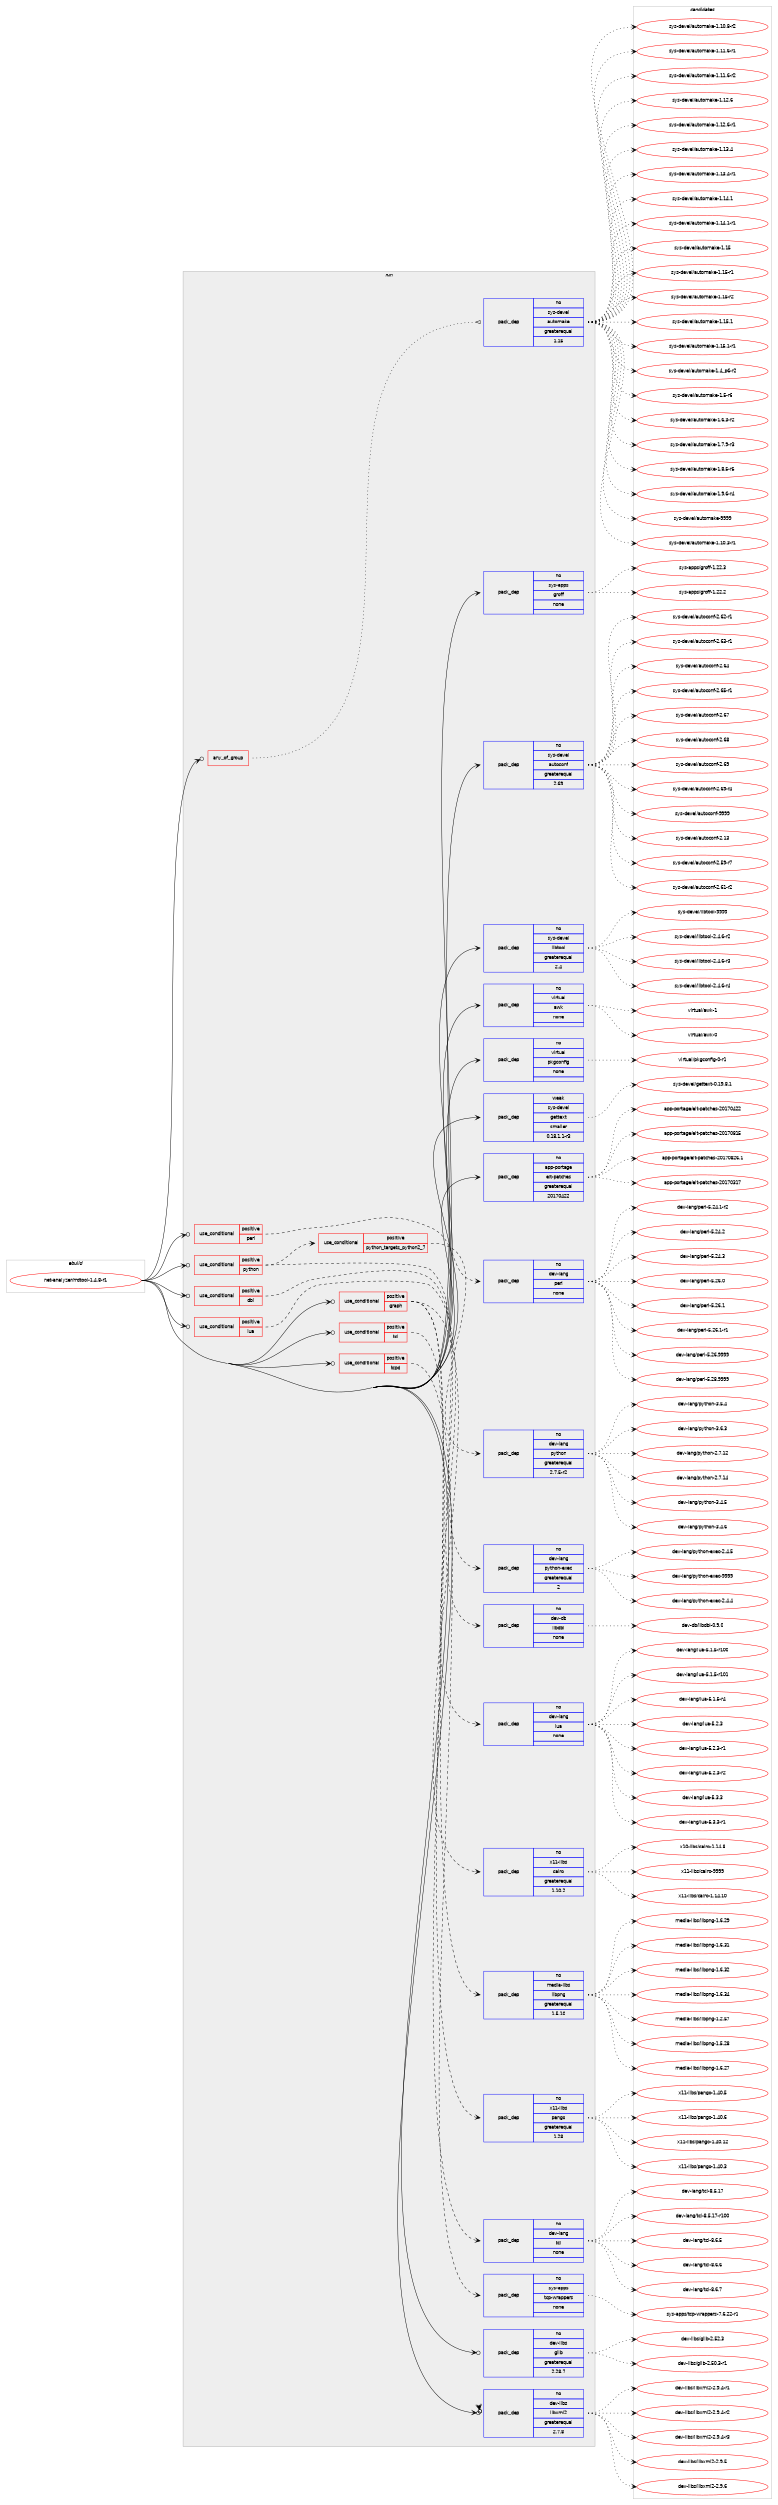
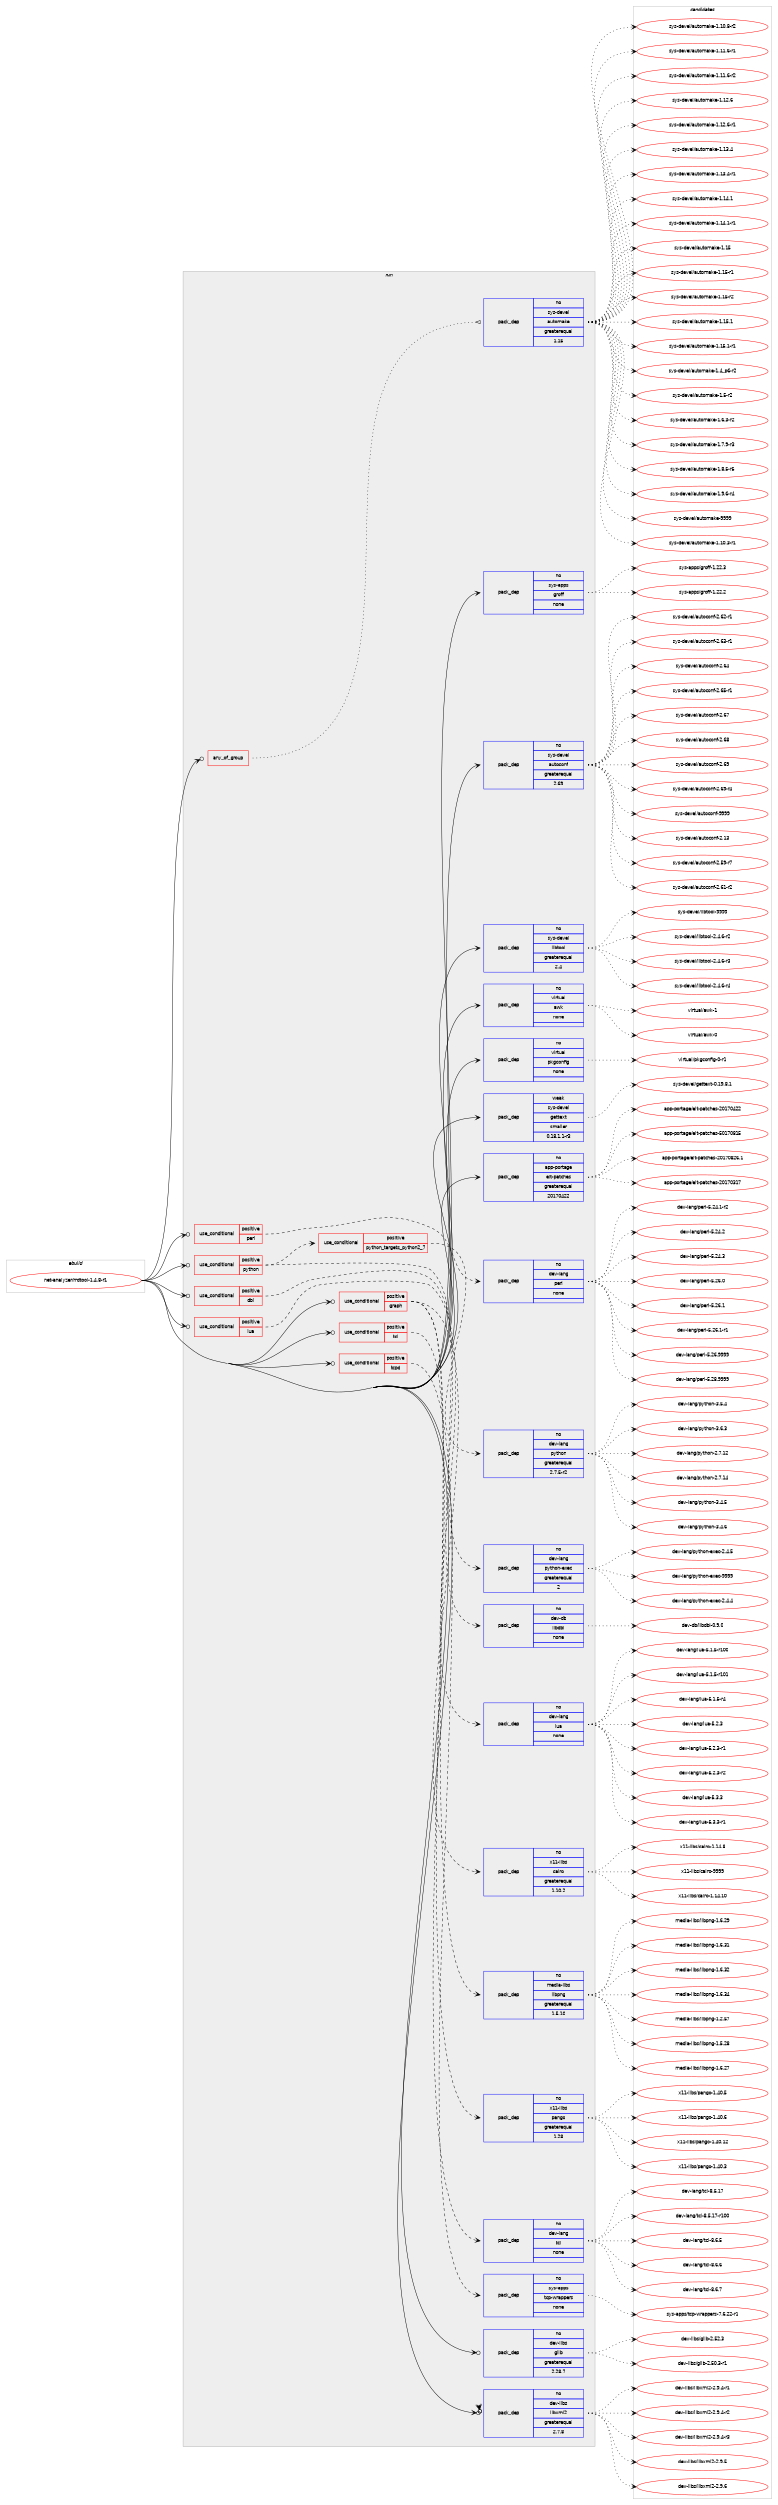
node "sys-devel/automake-1.5-r6": label "sys-devel/automake-1.5-r6" -> "sys-devel/automake-1.5-r2"
node "app-portage/elt-patches-20170815": label "app-portage/elt-patches-20170815" -> "app-portage/elt-patches-50170815"
node "x10-libs/cairo-1.14.8": label "x10-libs/cairo-1.14.8" -> "x11-libs/cairo-1.14.8"
